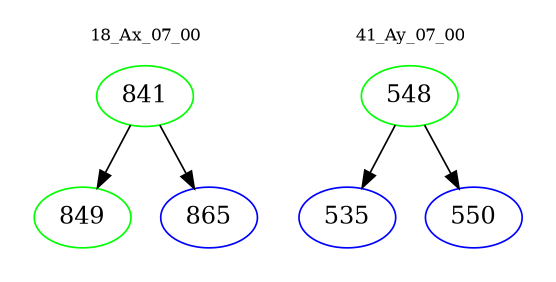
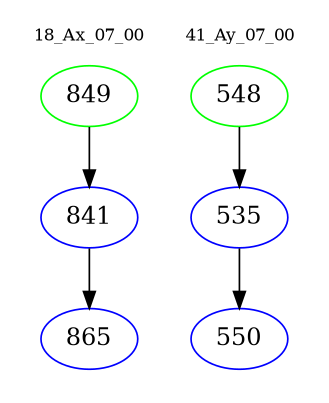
node "841": color green -> blue
edge "841" -> "849": reversed
edge "548" -> "550": now "535" -> "550"
